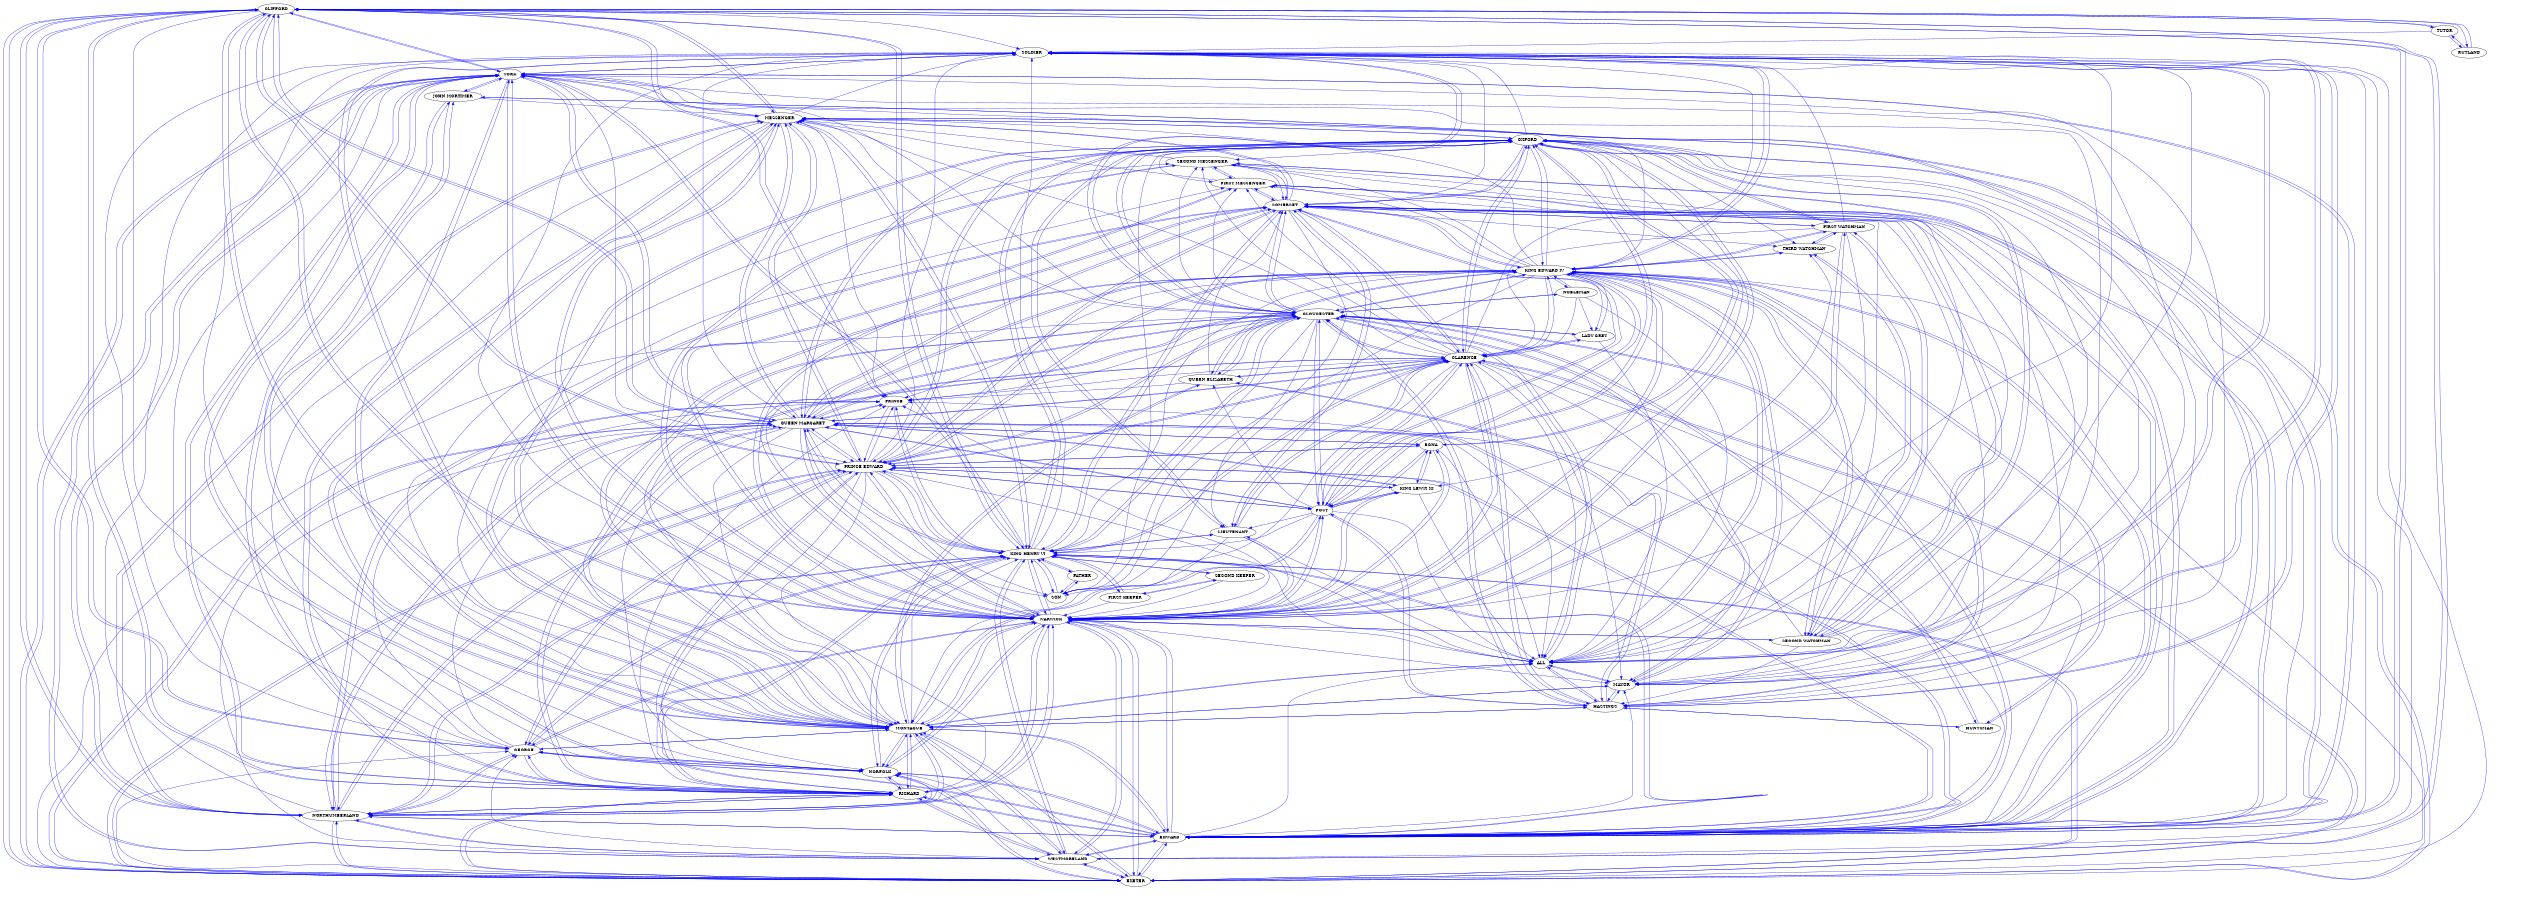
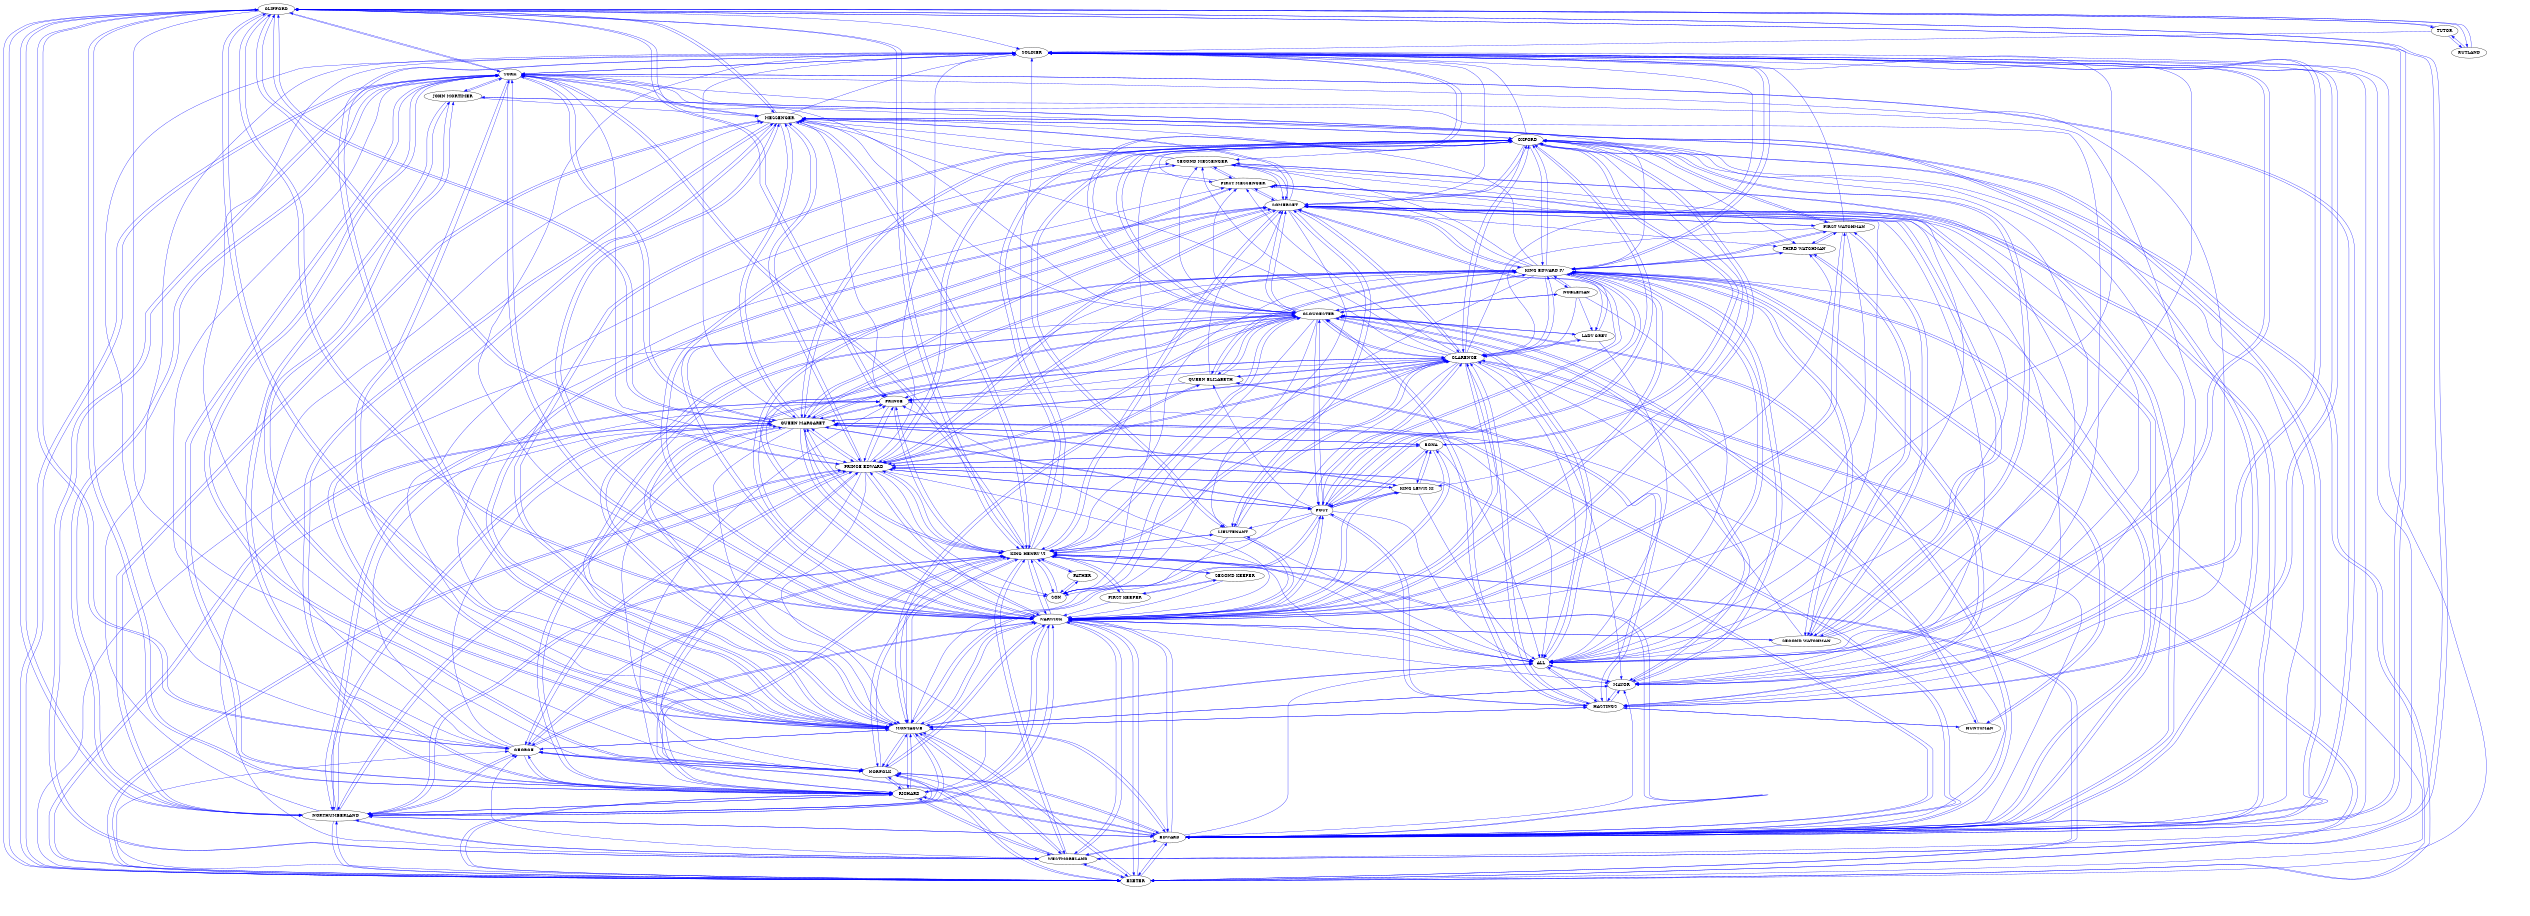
edge "KING HENRY VI" -> "MONTAGUE": added
edge "SECOND WATCHMAN" -> "HASTINGS": now "SECOND WATCHMAN" -> "ALL"
